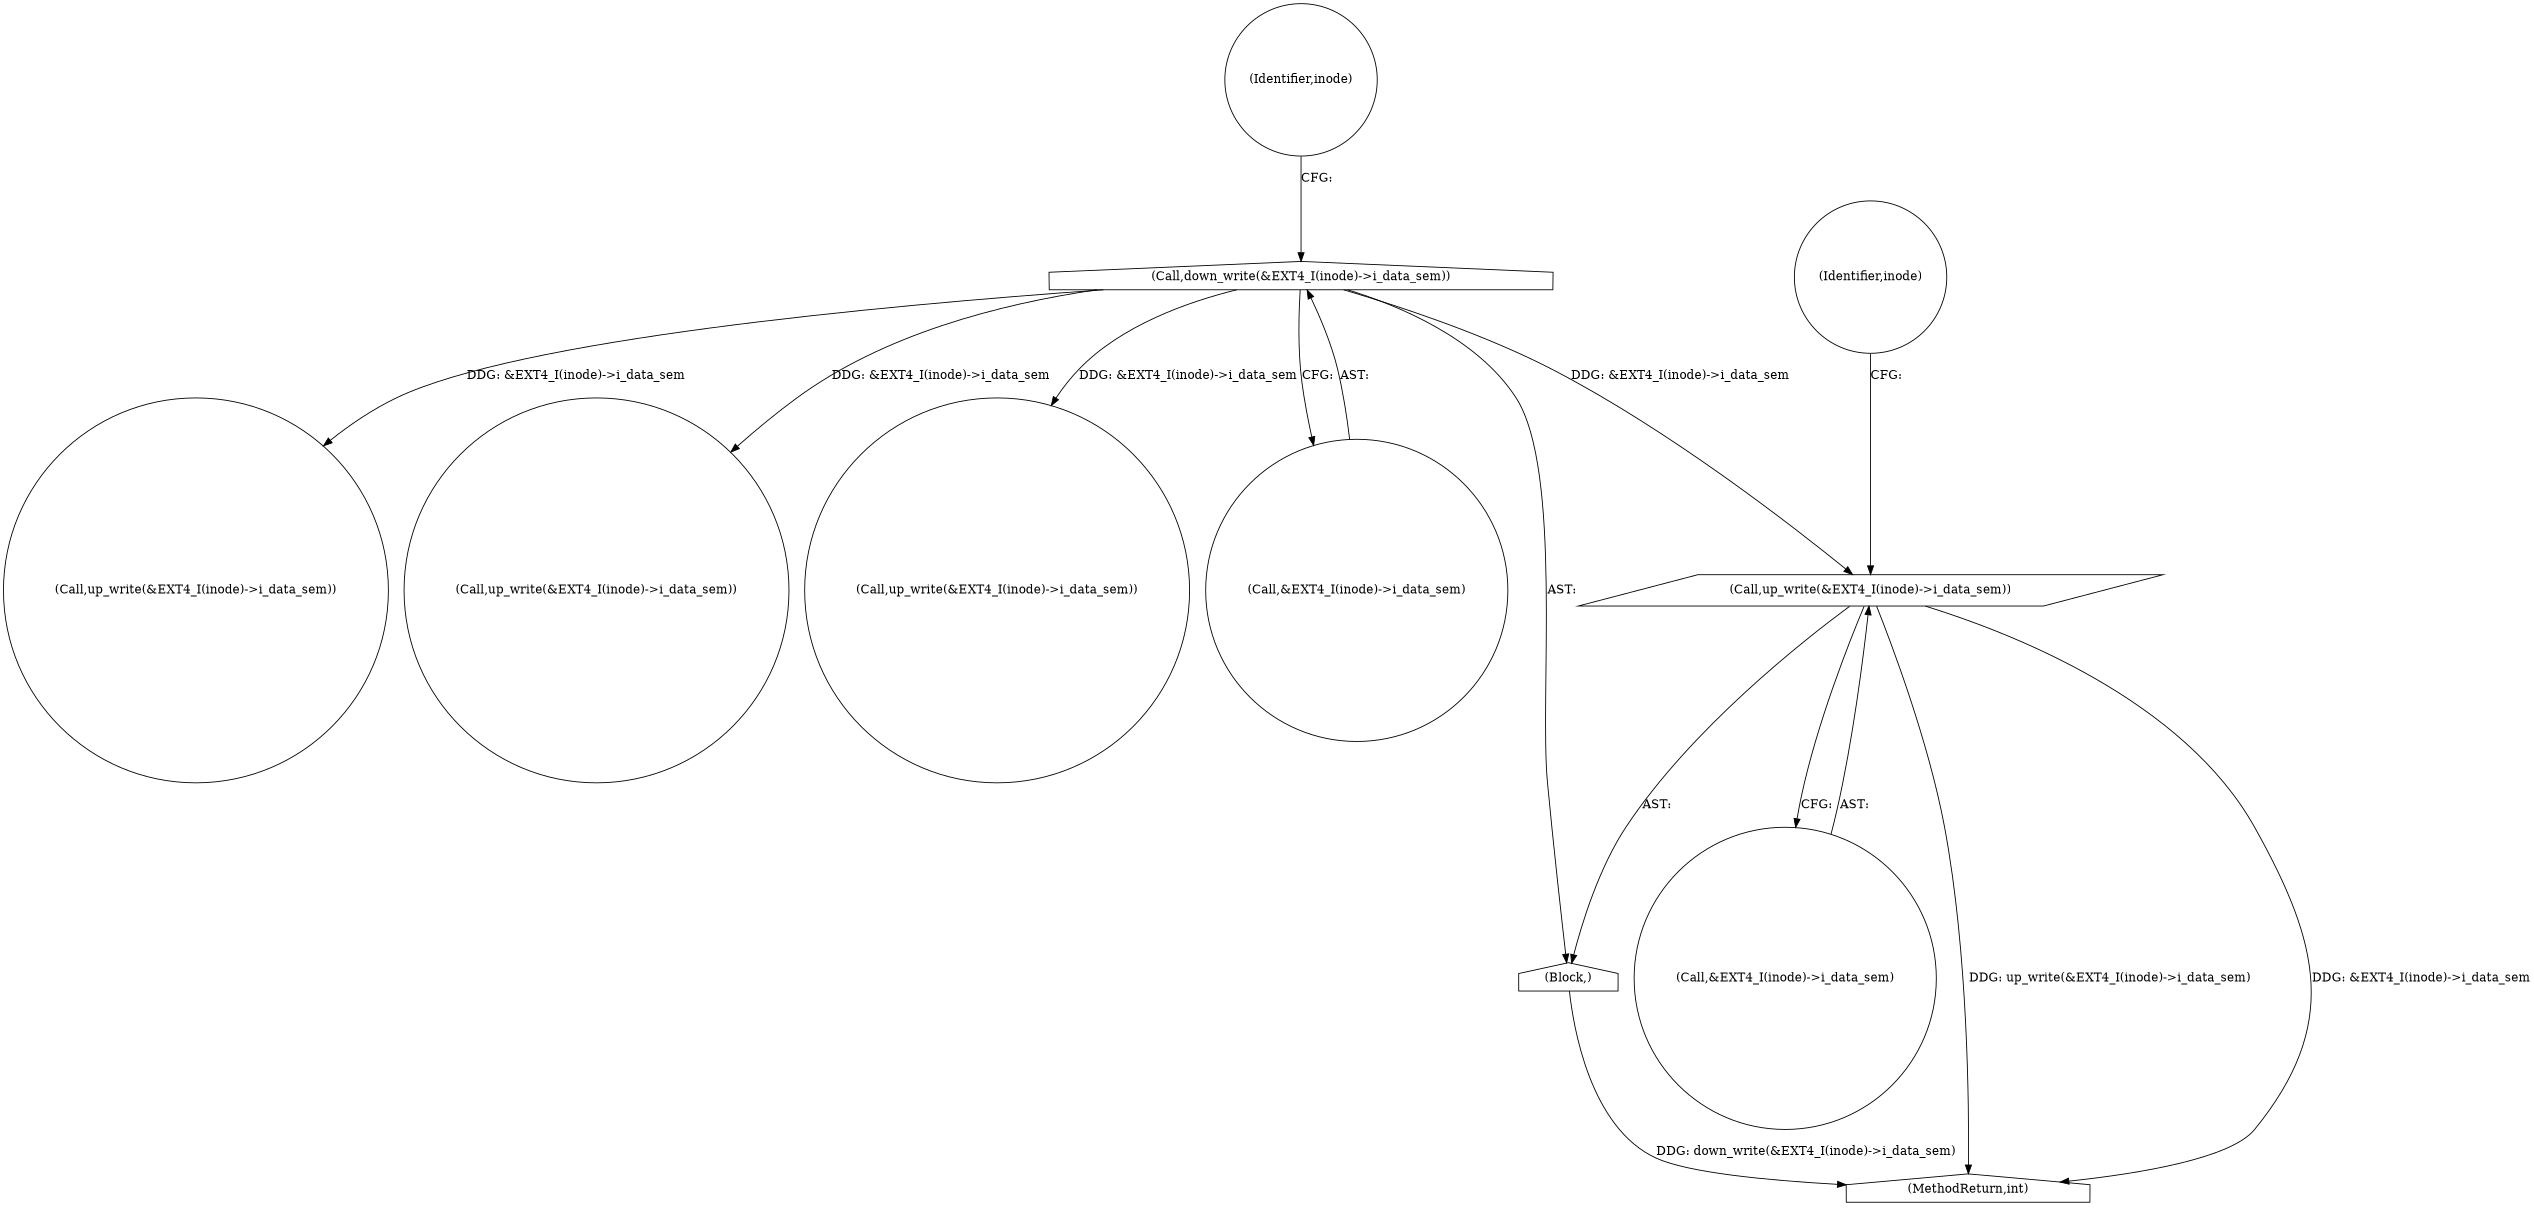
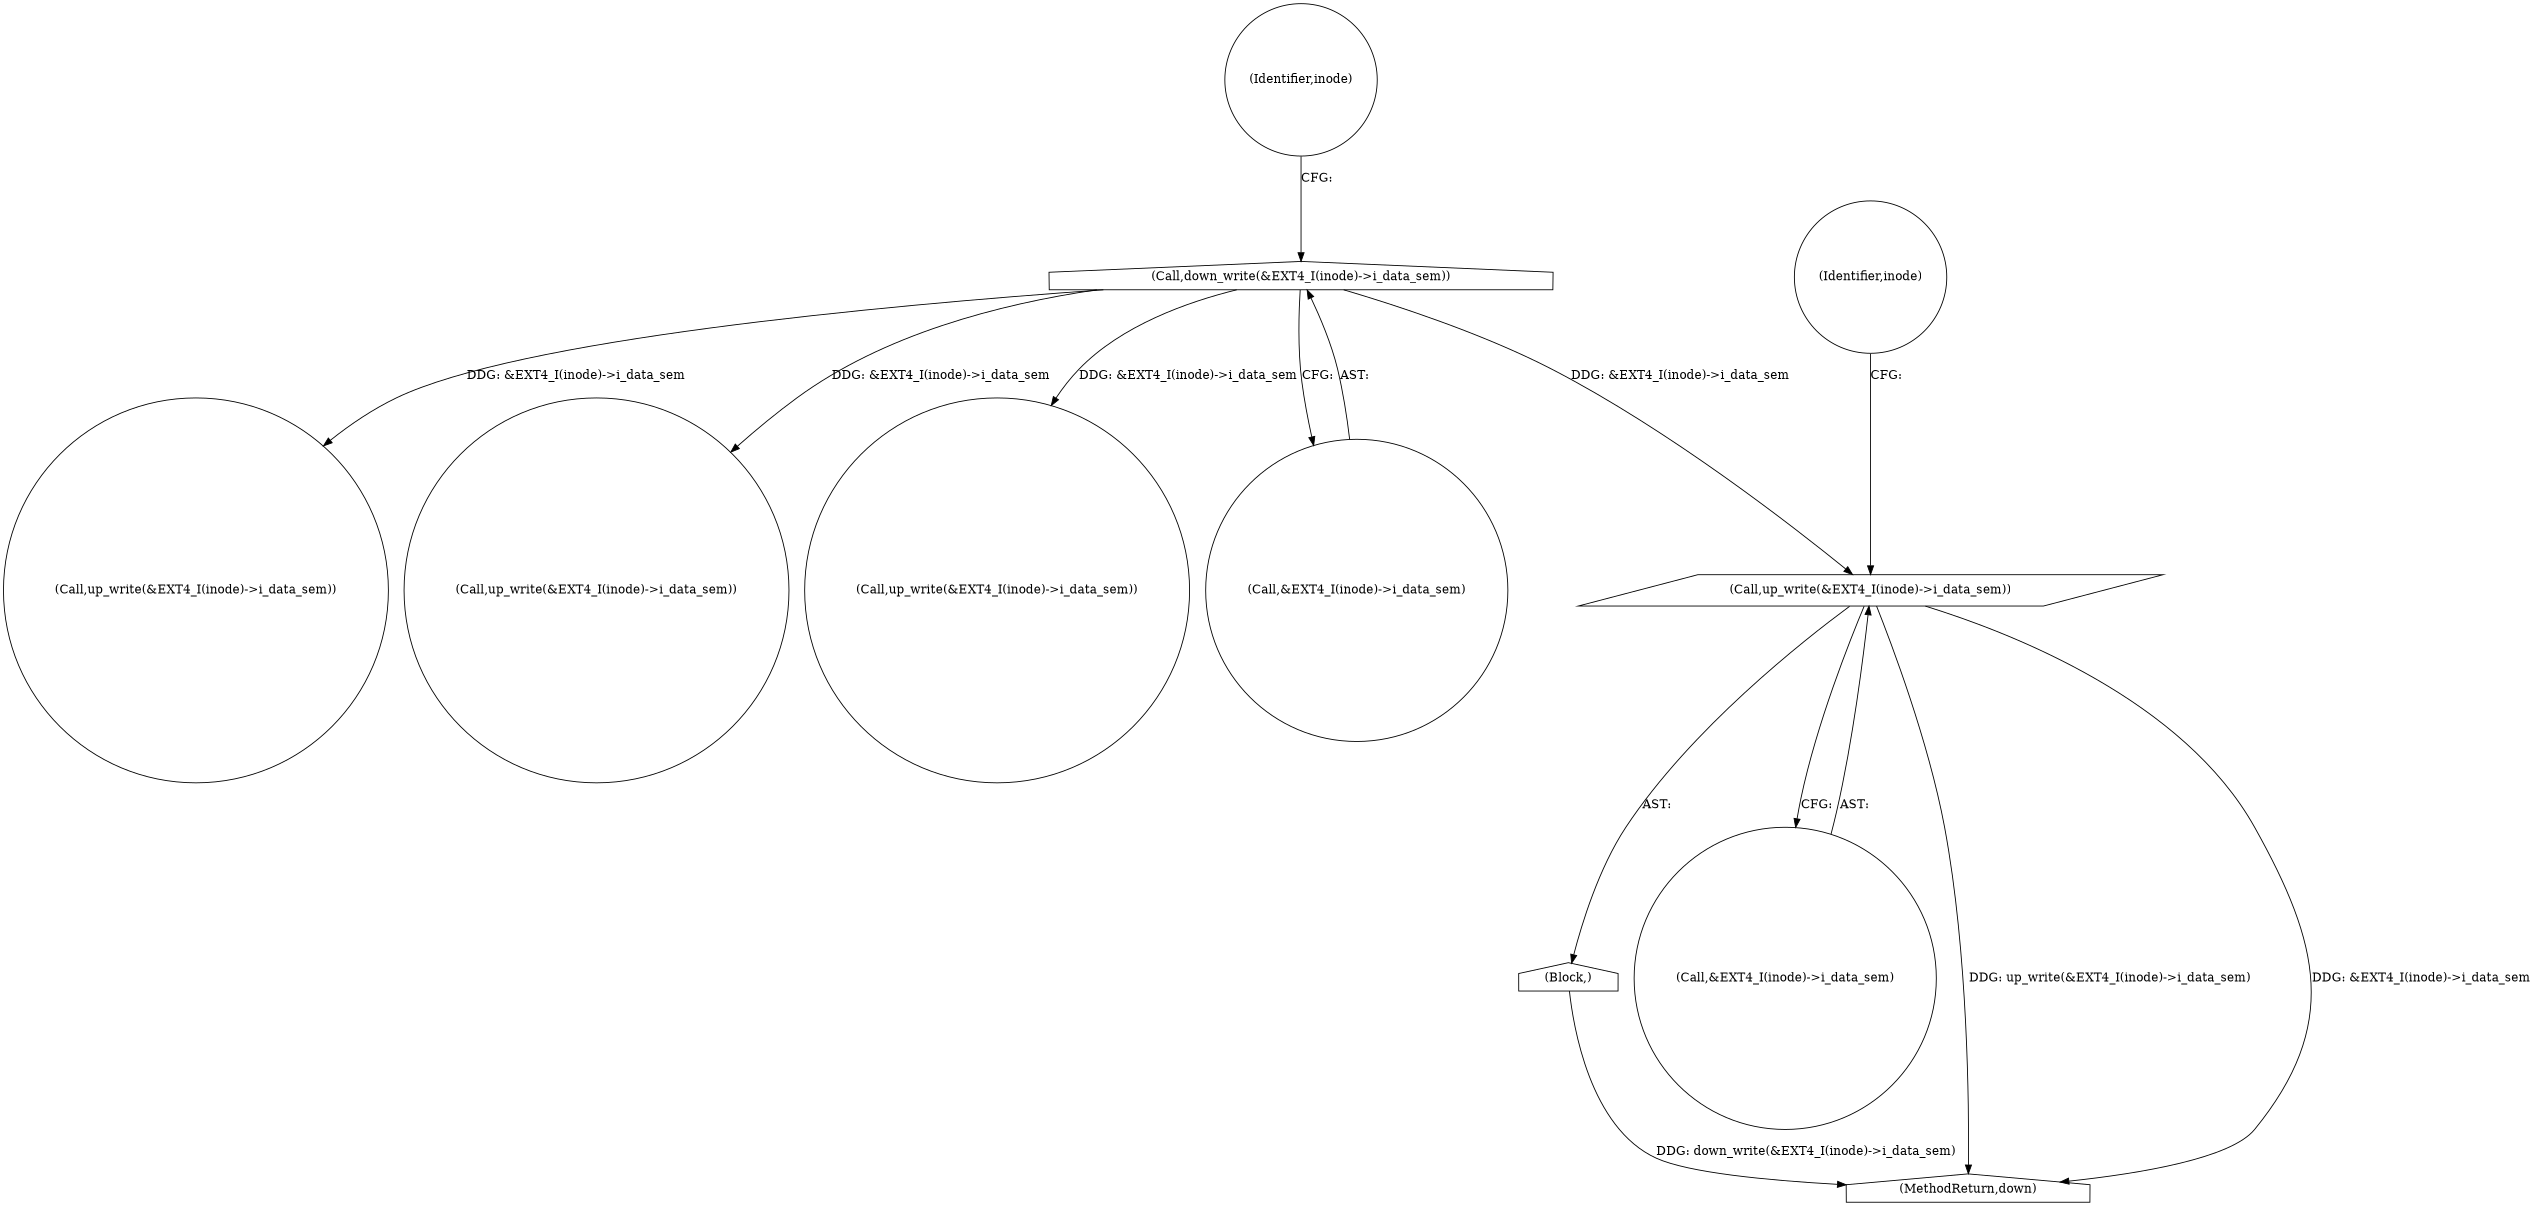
edge "(Call,down_write(&EXT4_I(inode)->i_data_sem))" -> "(Block,)": removed, label "AST:"
node "(MethodReturn,int)": label "(MethodReturn,int)" -> "(MethodReturn,down)"
